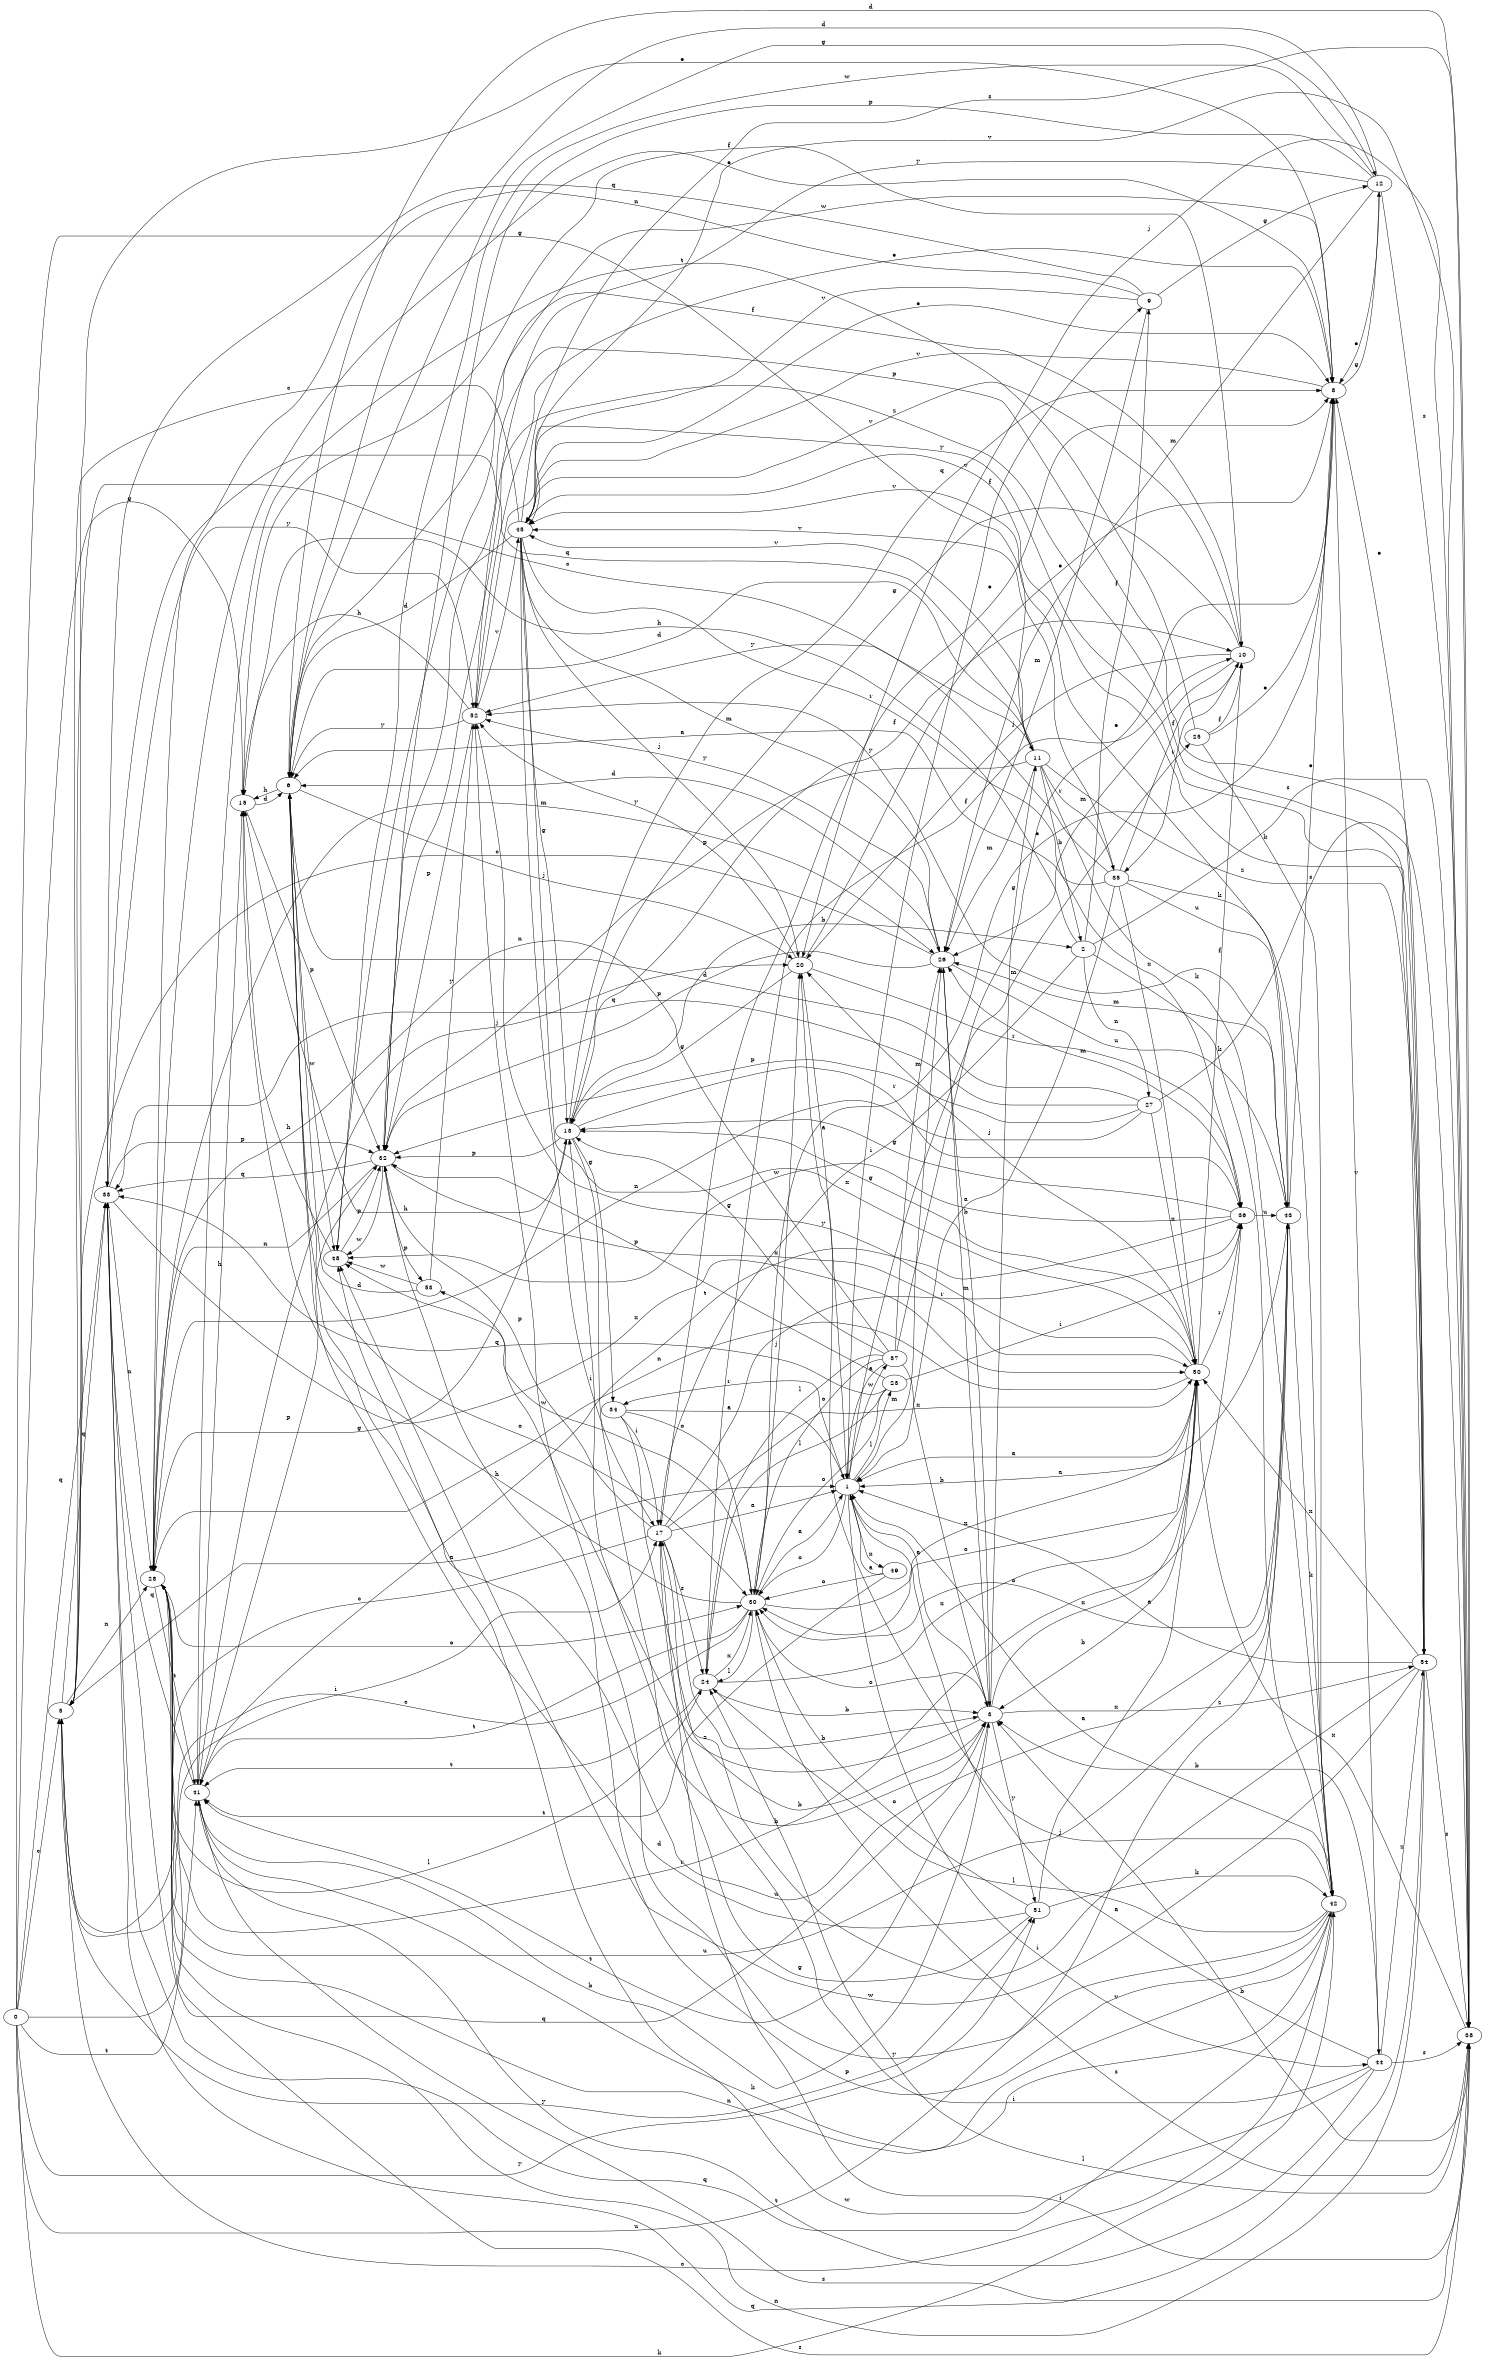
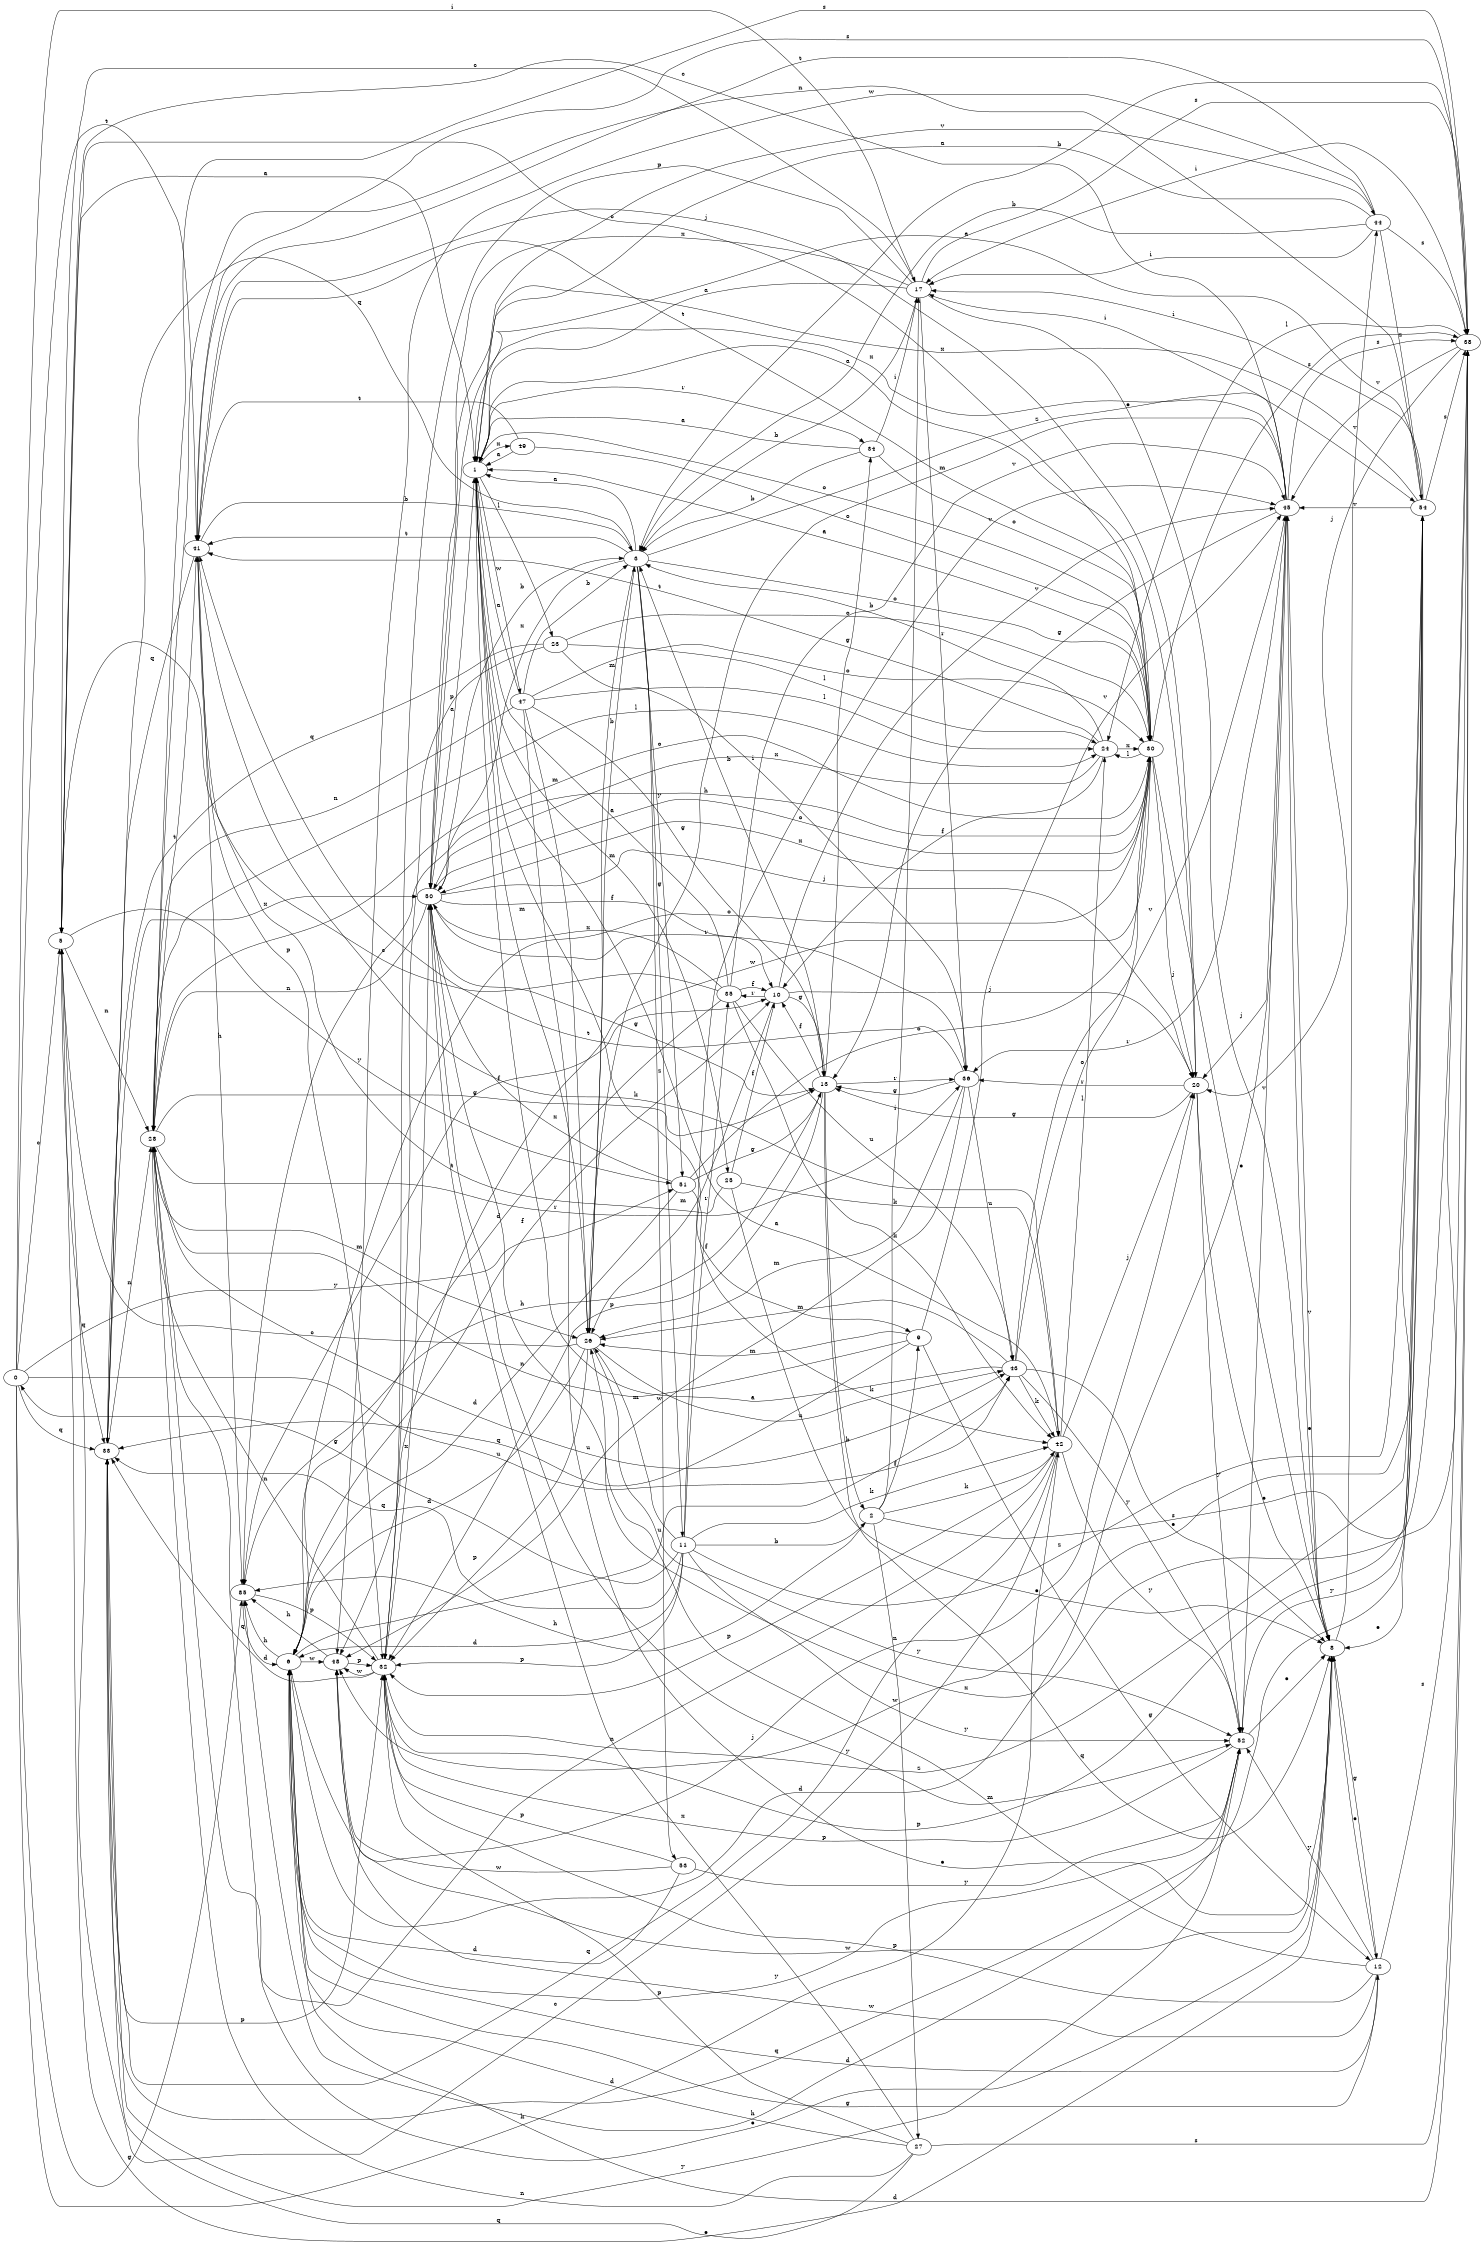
edge "0" -> "11": reversed
edge "35" -> "6": label "a" -> "d"
node "15": label "15" -> "85"
edge "32" -> "53": reversed
node "57": label "57" -> "47"
edge "17" -> "24": now "17" -> "38"
